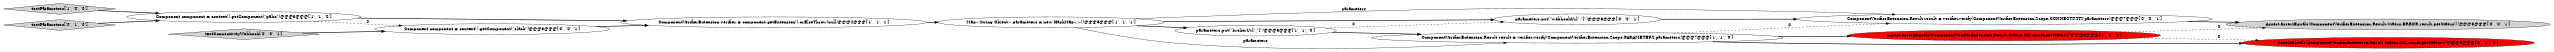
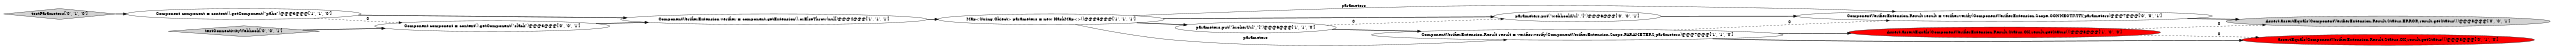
node "testParameters['1', '0', '0']": removed
